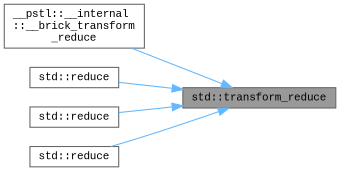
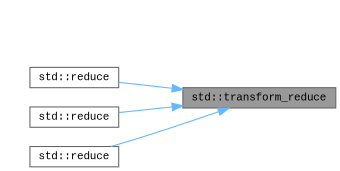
node "__pstl::__internal ::__brick_transform _reduce": removed
